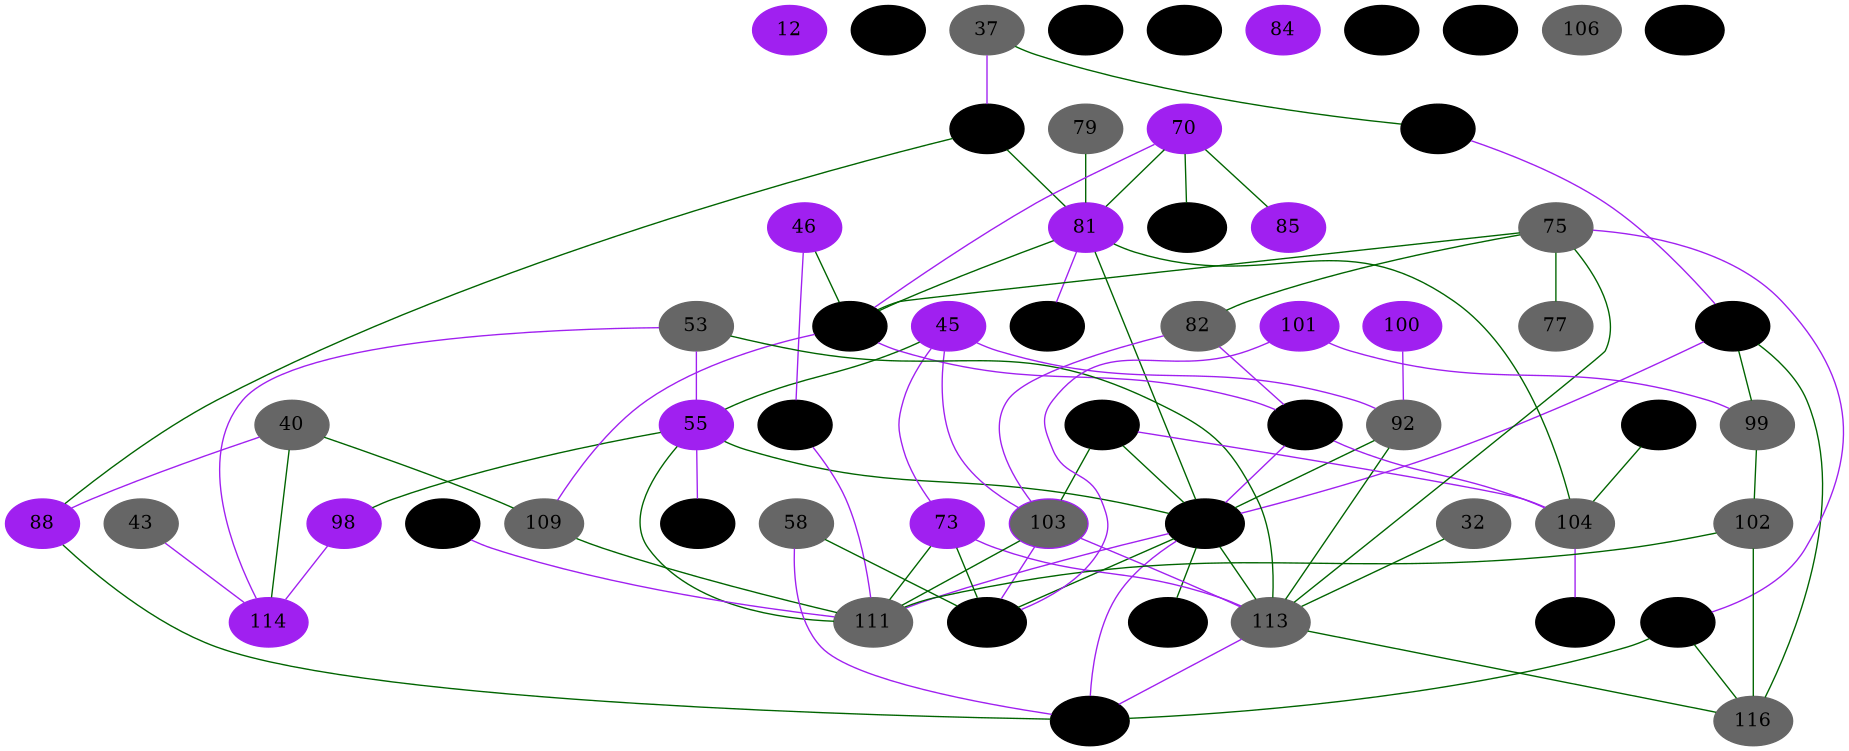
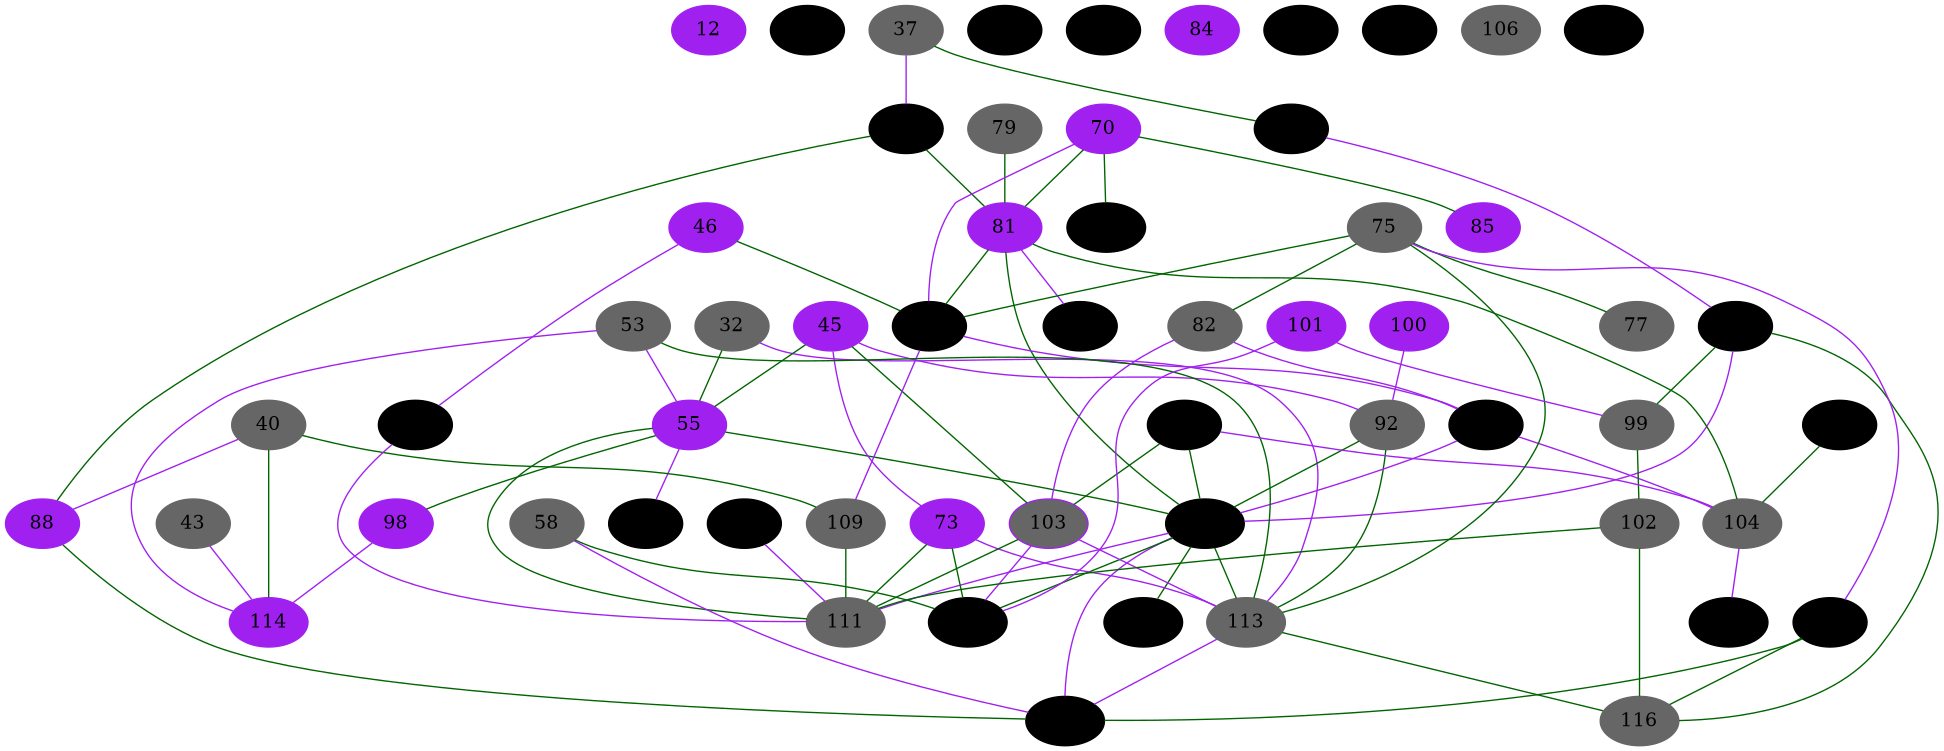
edge "32" -- "55": added
edge "45" -- "103": color purple -> darkgreen
edge "32" -- "113": color darkgreen -> purple
